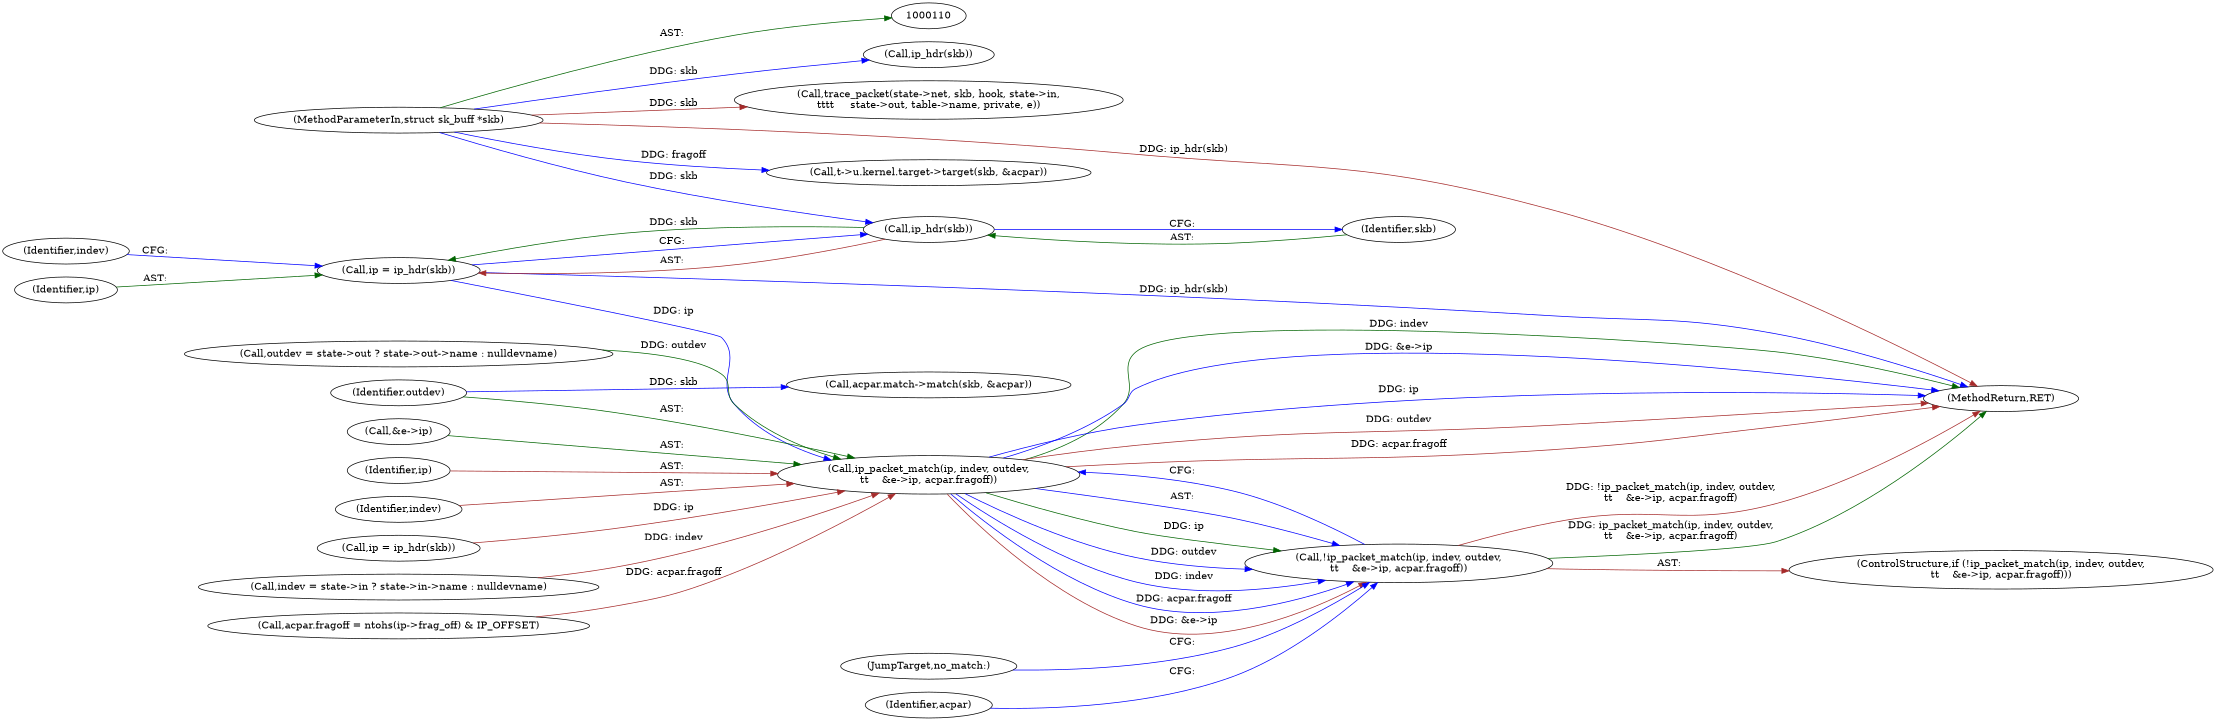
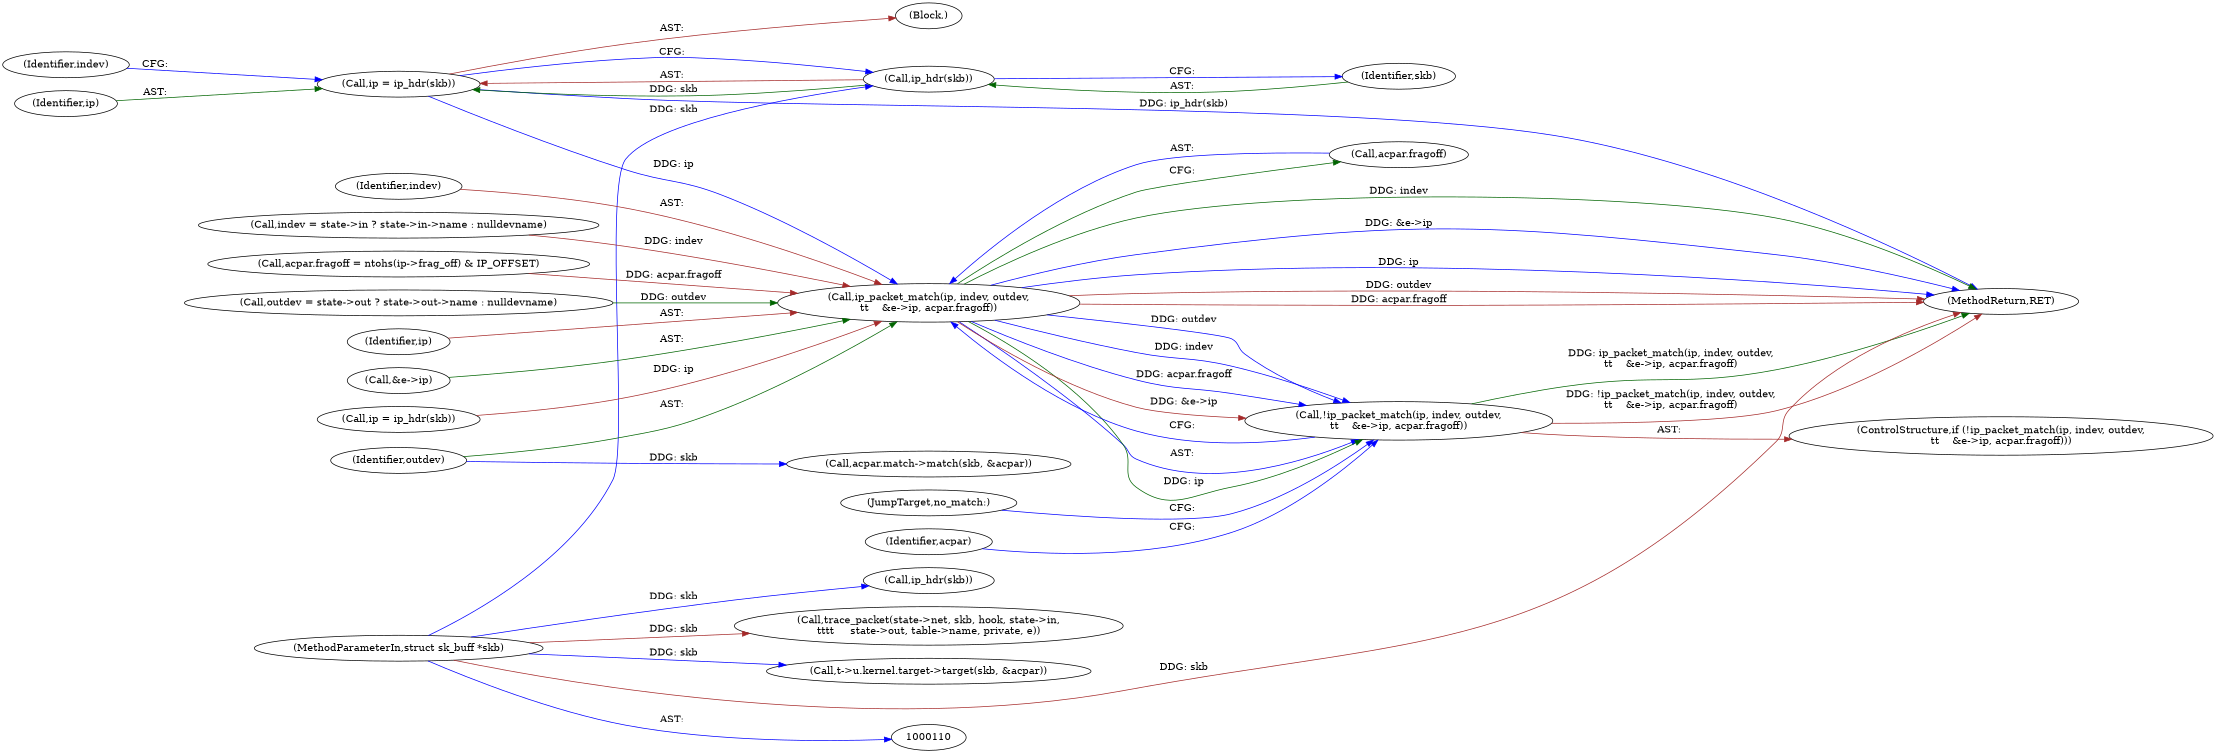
node "(Block,)": added
edge "(MethodParameterIn,struct sk_buff *skb)" -> "1000110": color darkgreen -> blue
edge "(MethodParameterIn,struct sk_buff *skb)" -> "(MethodReturn,RET)": label "DDG: ip_hdr(skb)" -> "DDG: skb"
edge "(MethodParameterIn,struct sk_buff *skb)" -> "(Call,t->u.kernel.target->target(skb, &acpar))": label "DDG: fragoff" -> "DDG: skb"
node "(Call,acpar.fragoff)": added
